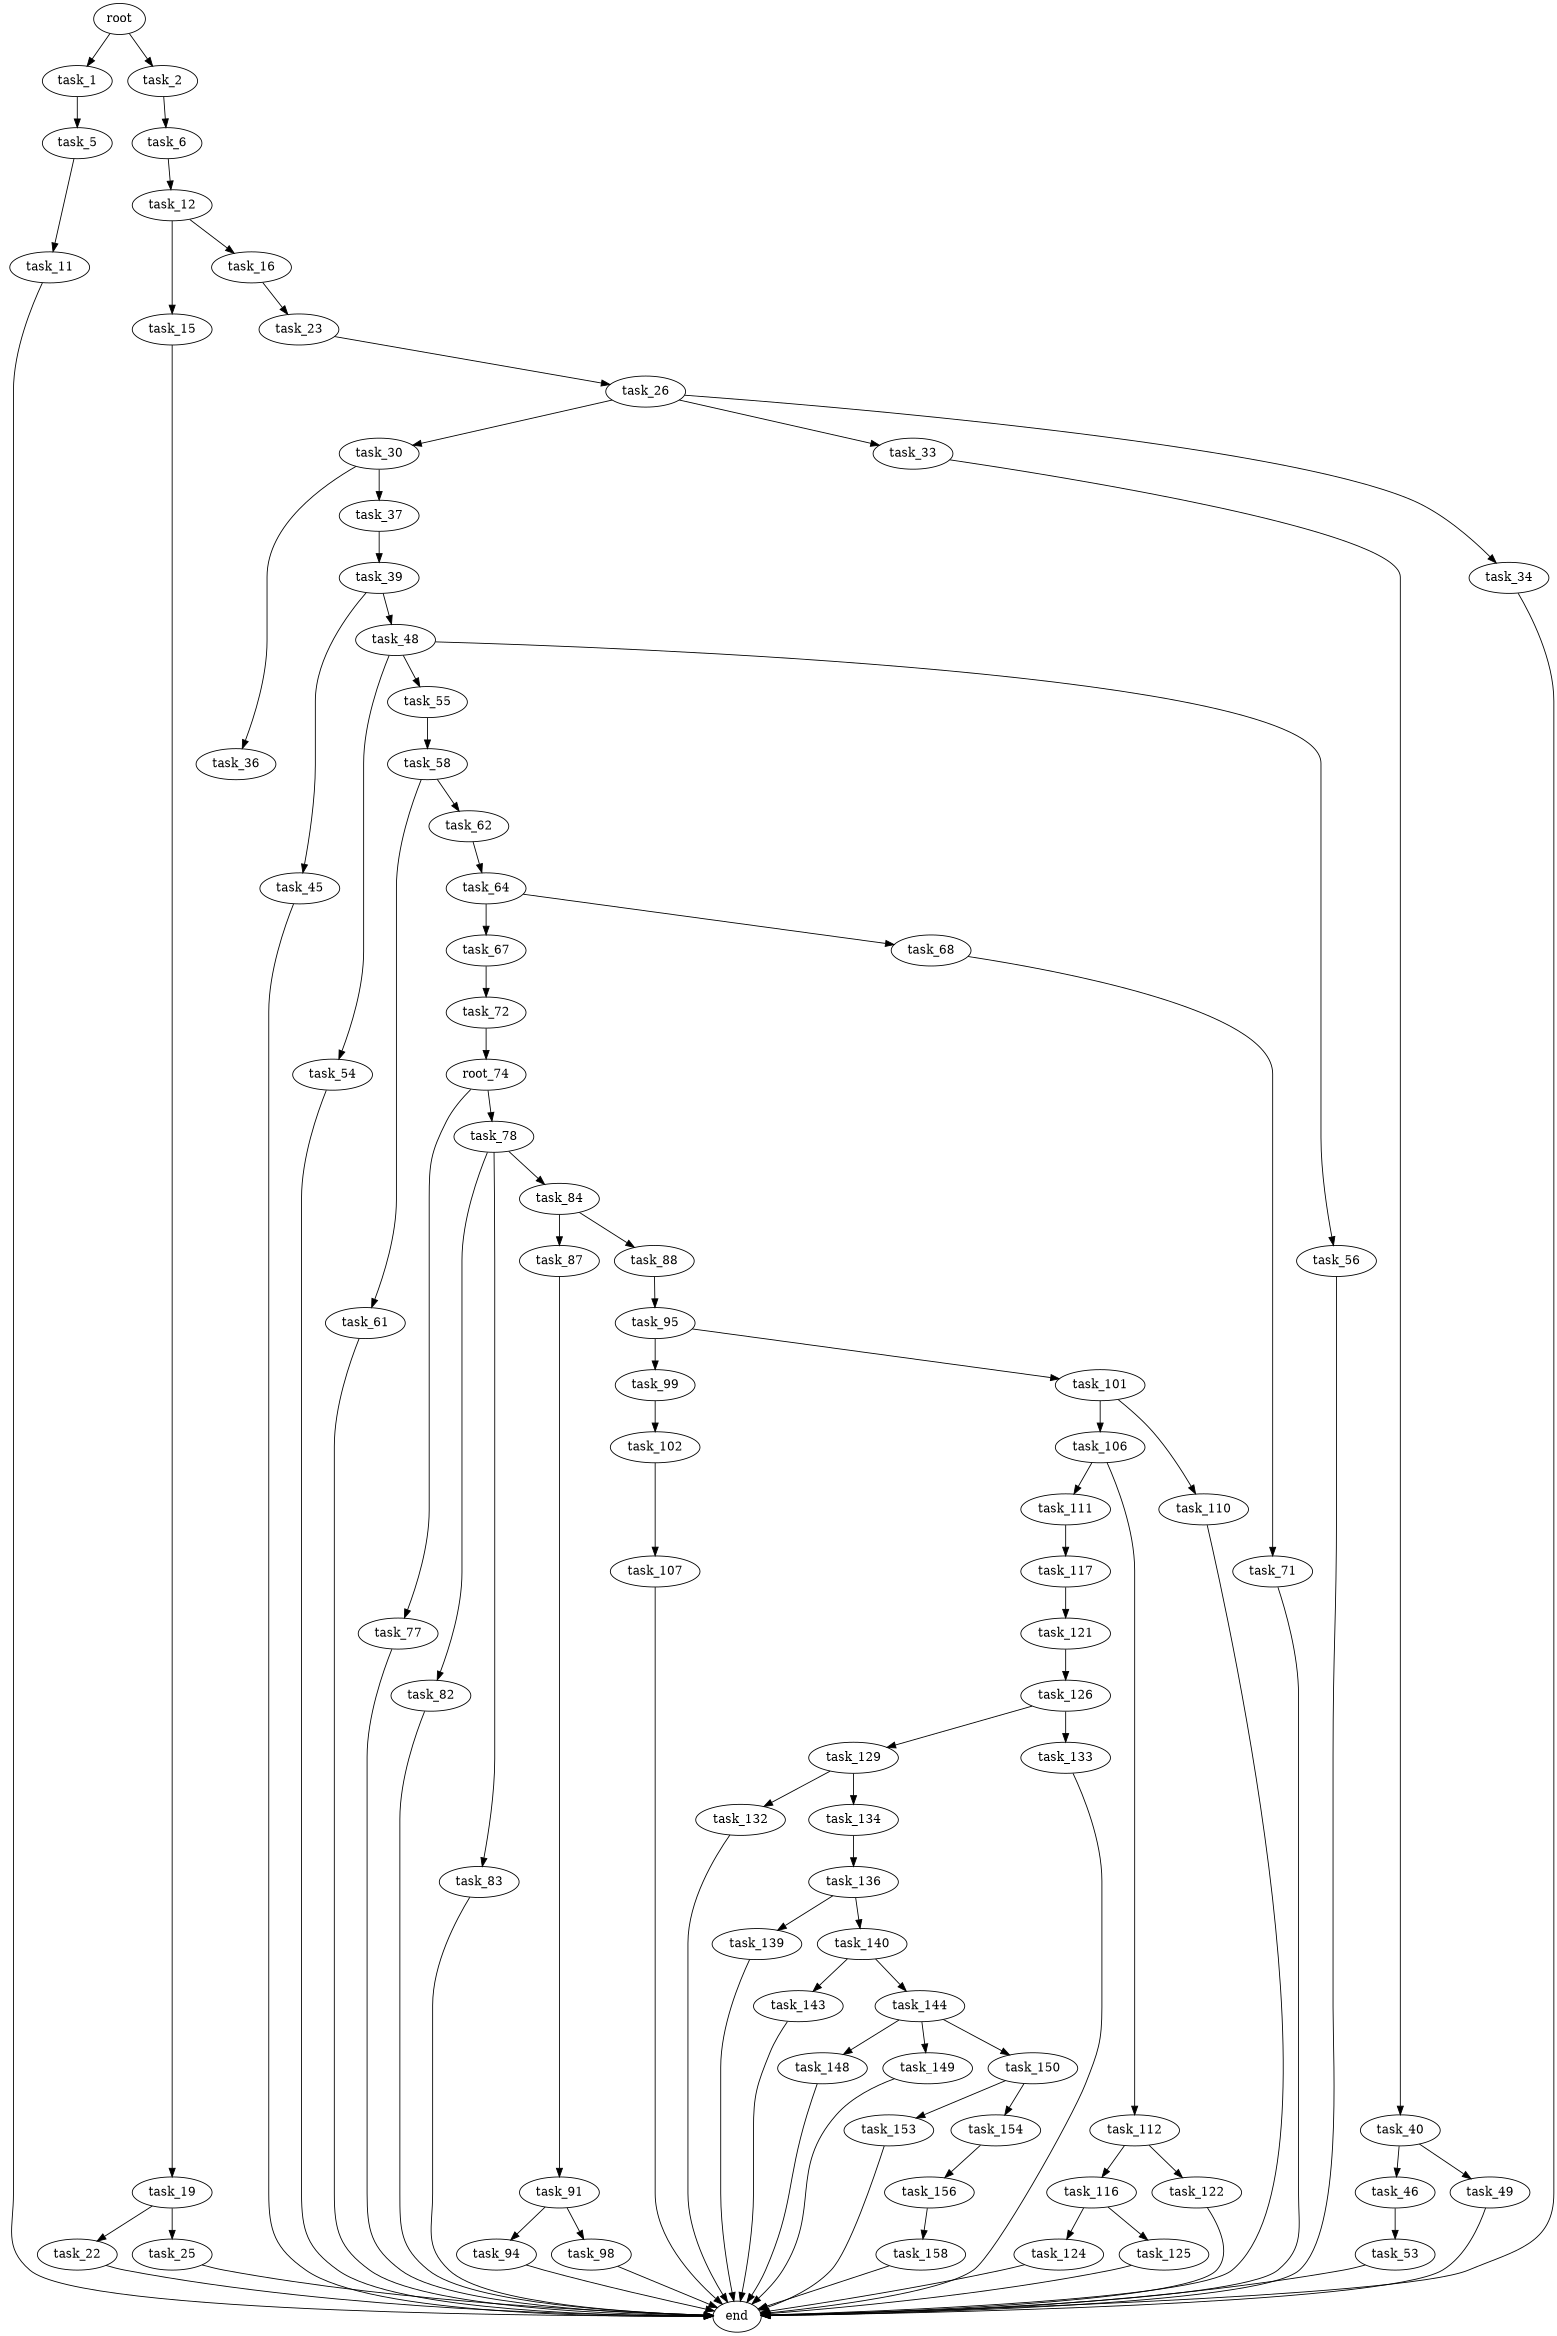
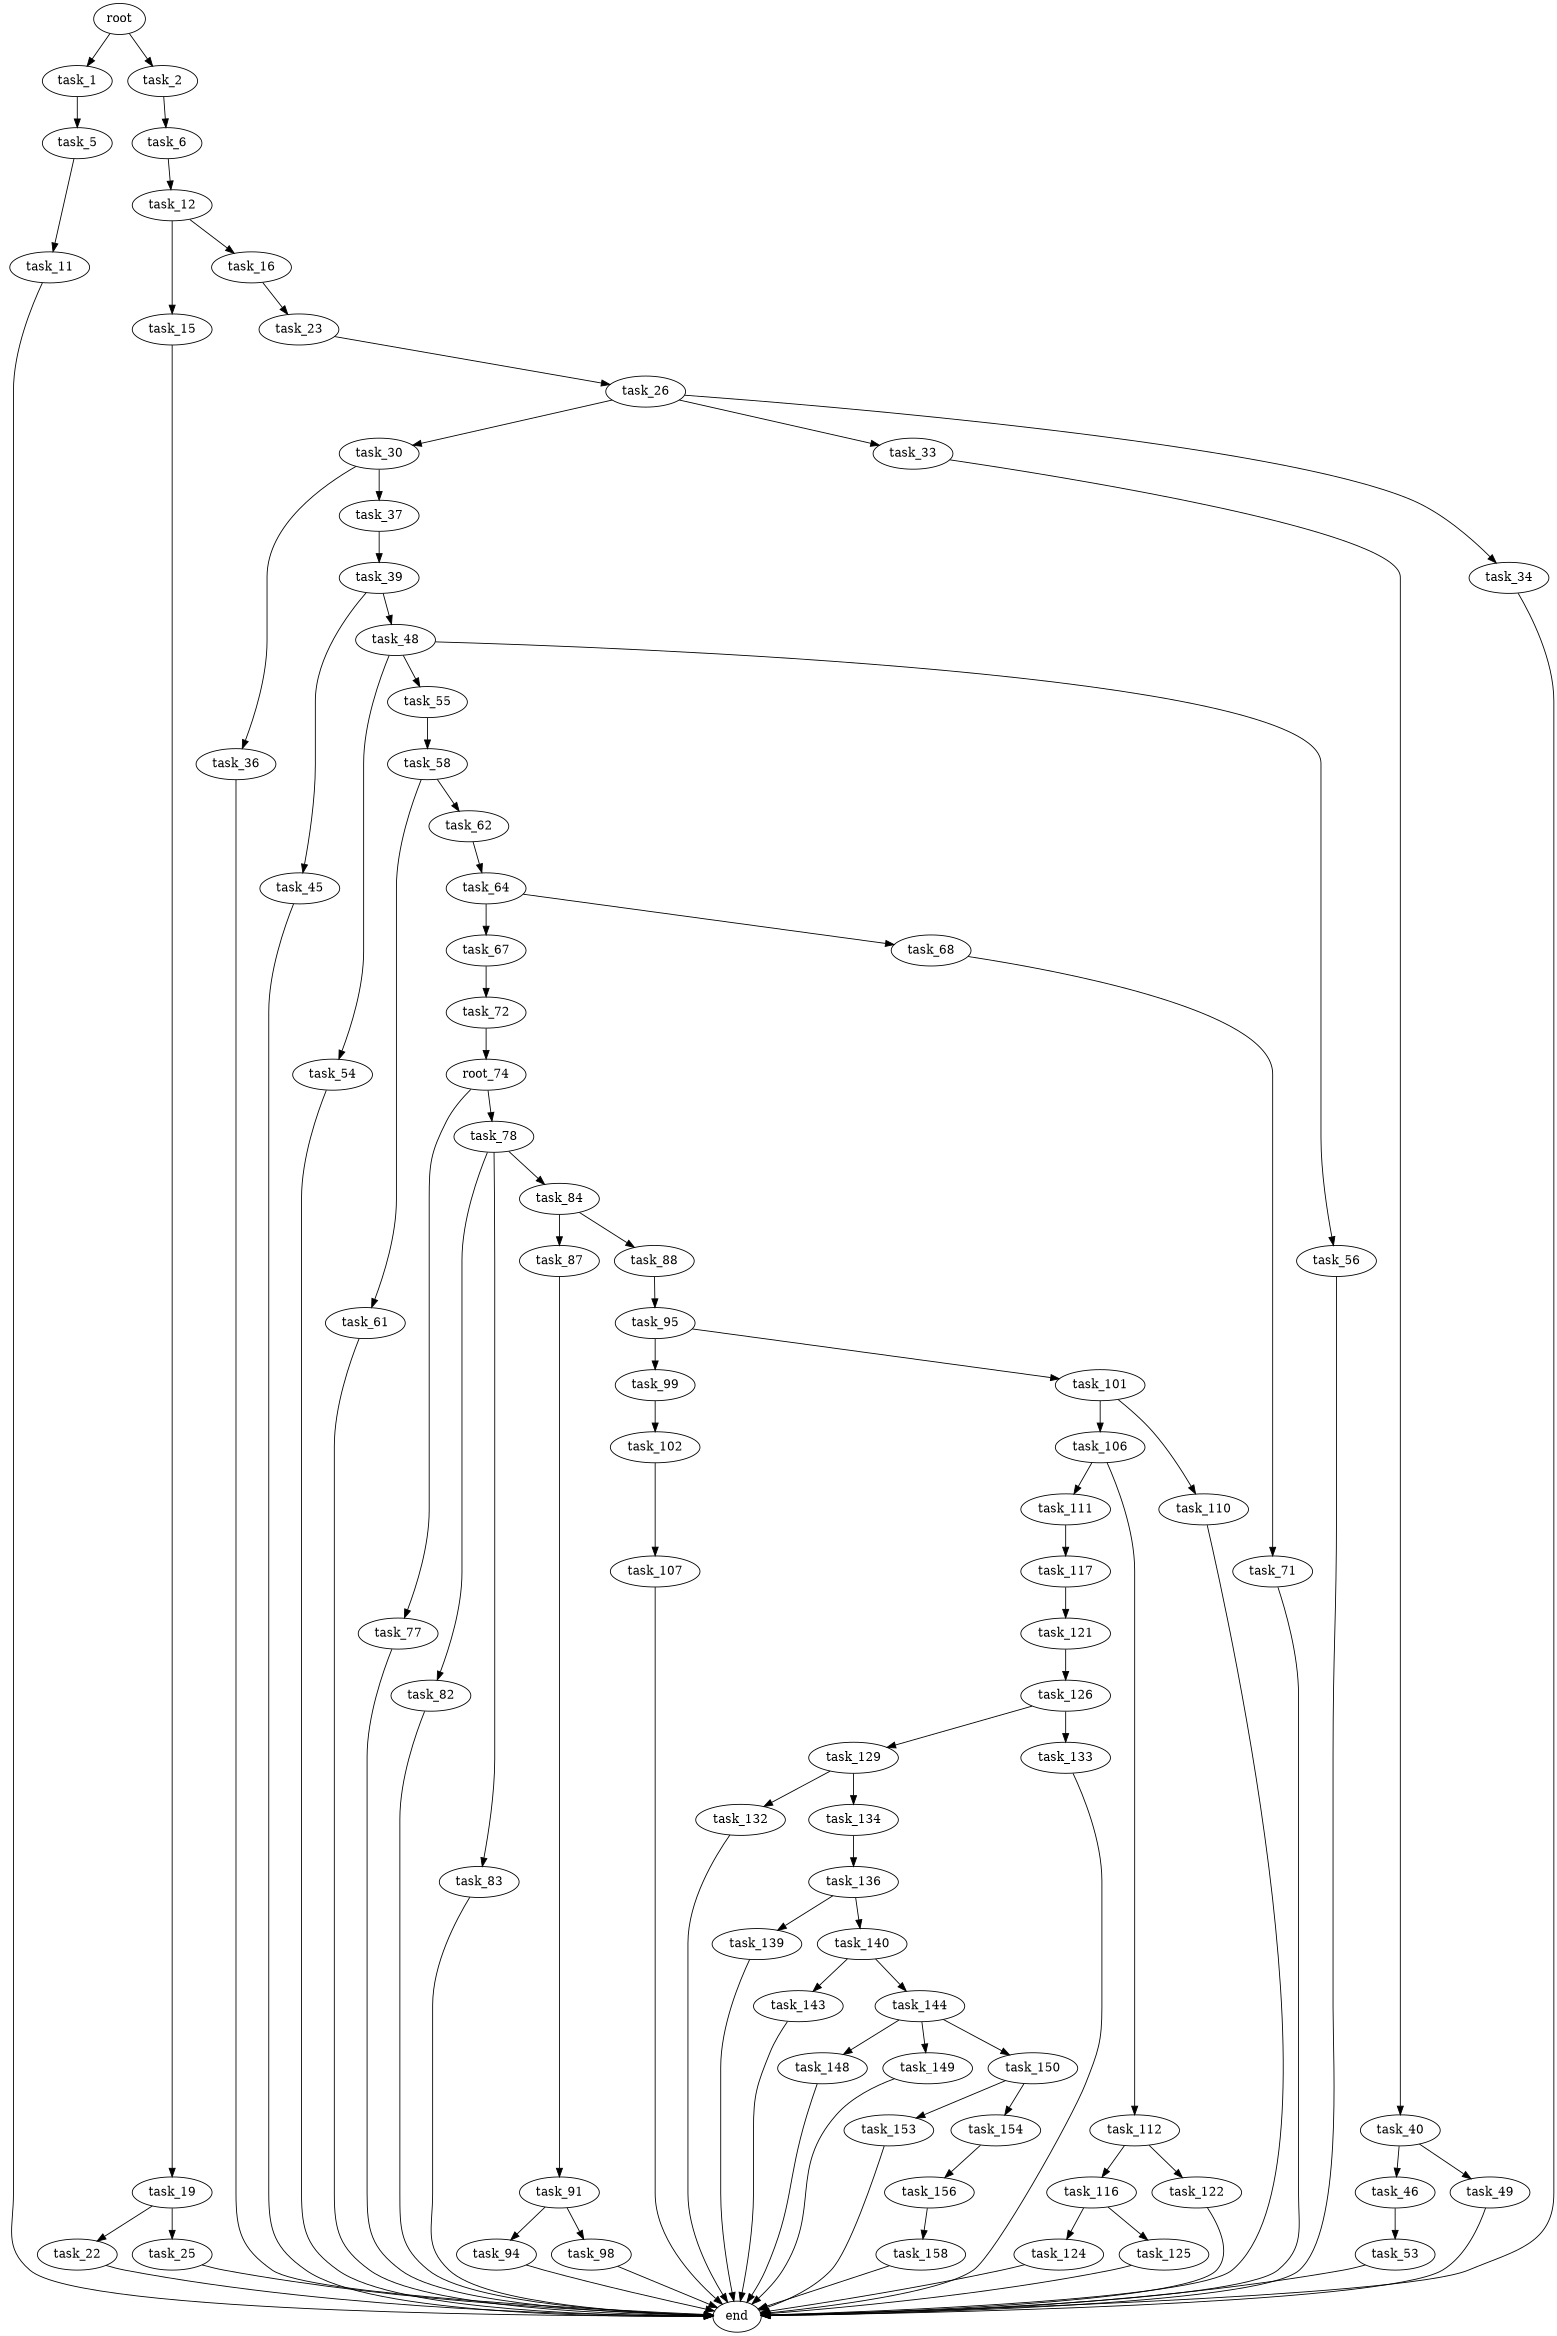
edge "task_36" -> "end": added
